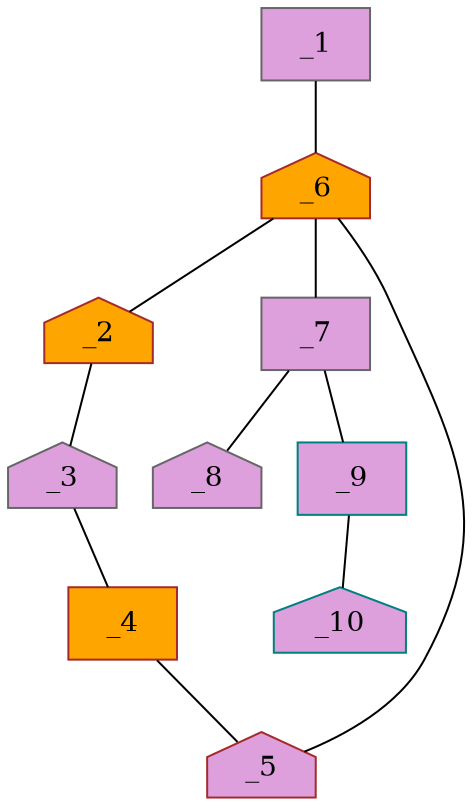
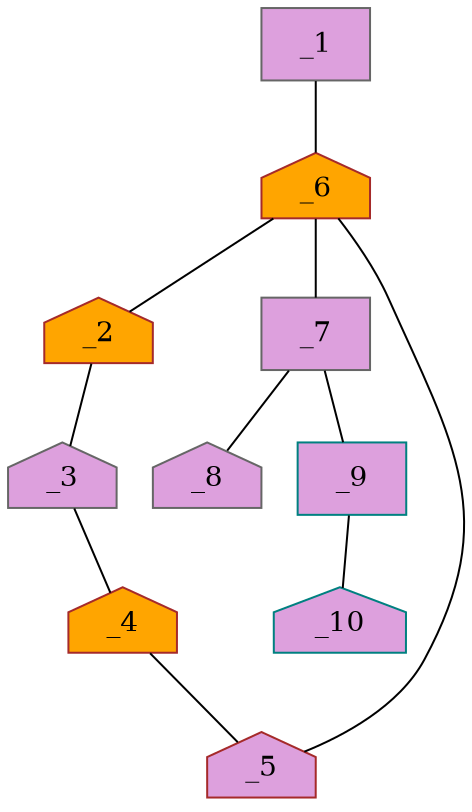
node "_4": shape box -> house
